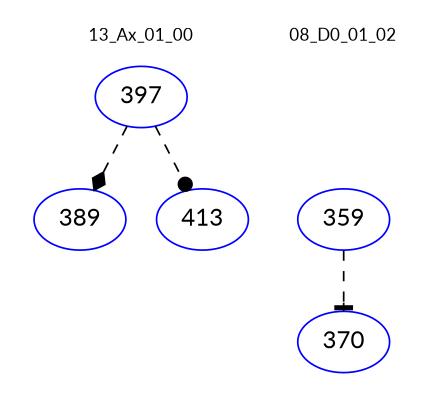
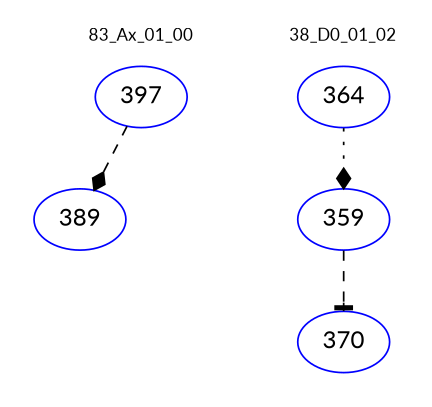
cluster "13_Ax_01_00": label "13_Ax_01_00" -> "83_Ax_01_00"
cluster "08_D0_01_02": label "08_D0_01_02" -> "38_D0_01_02"
node "364": added
node "413": removed
